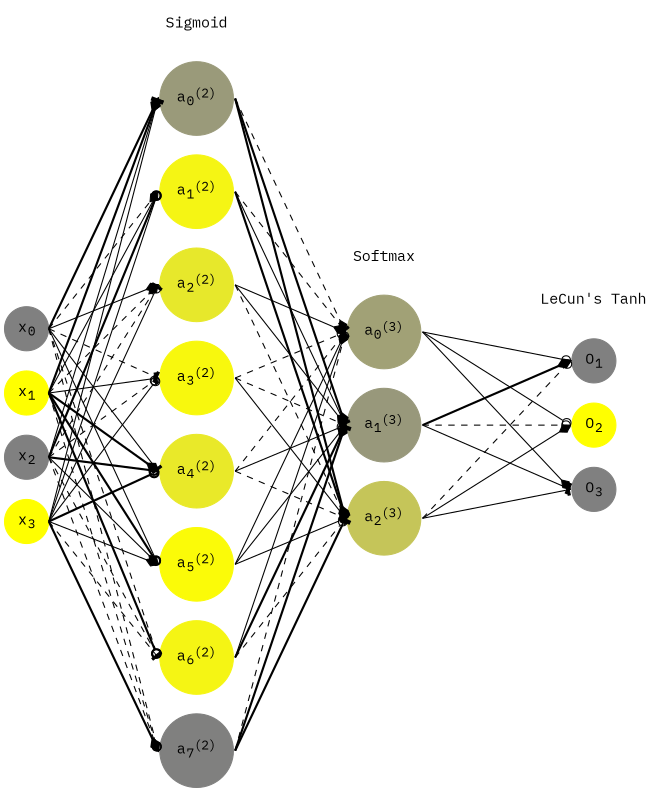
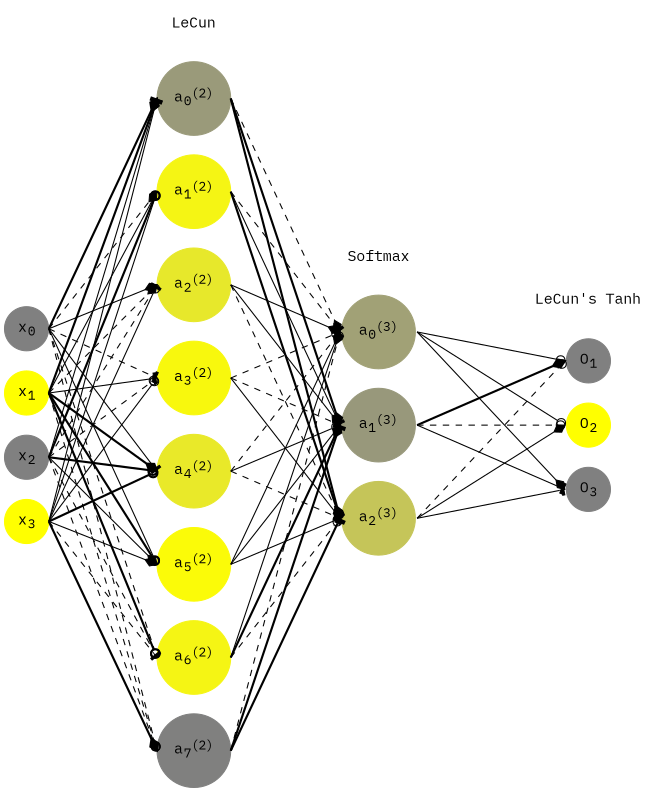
node "Sigmoid": label "Sigmoid" -> "LeCun"
